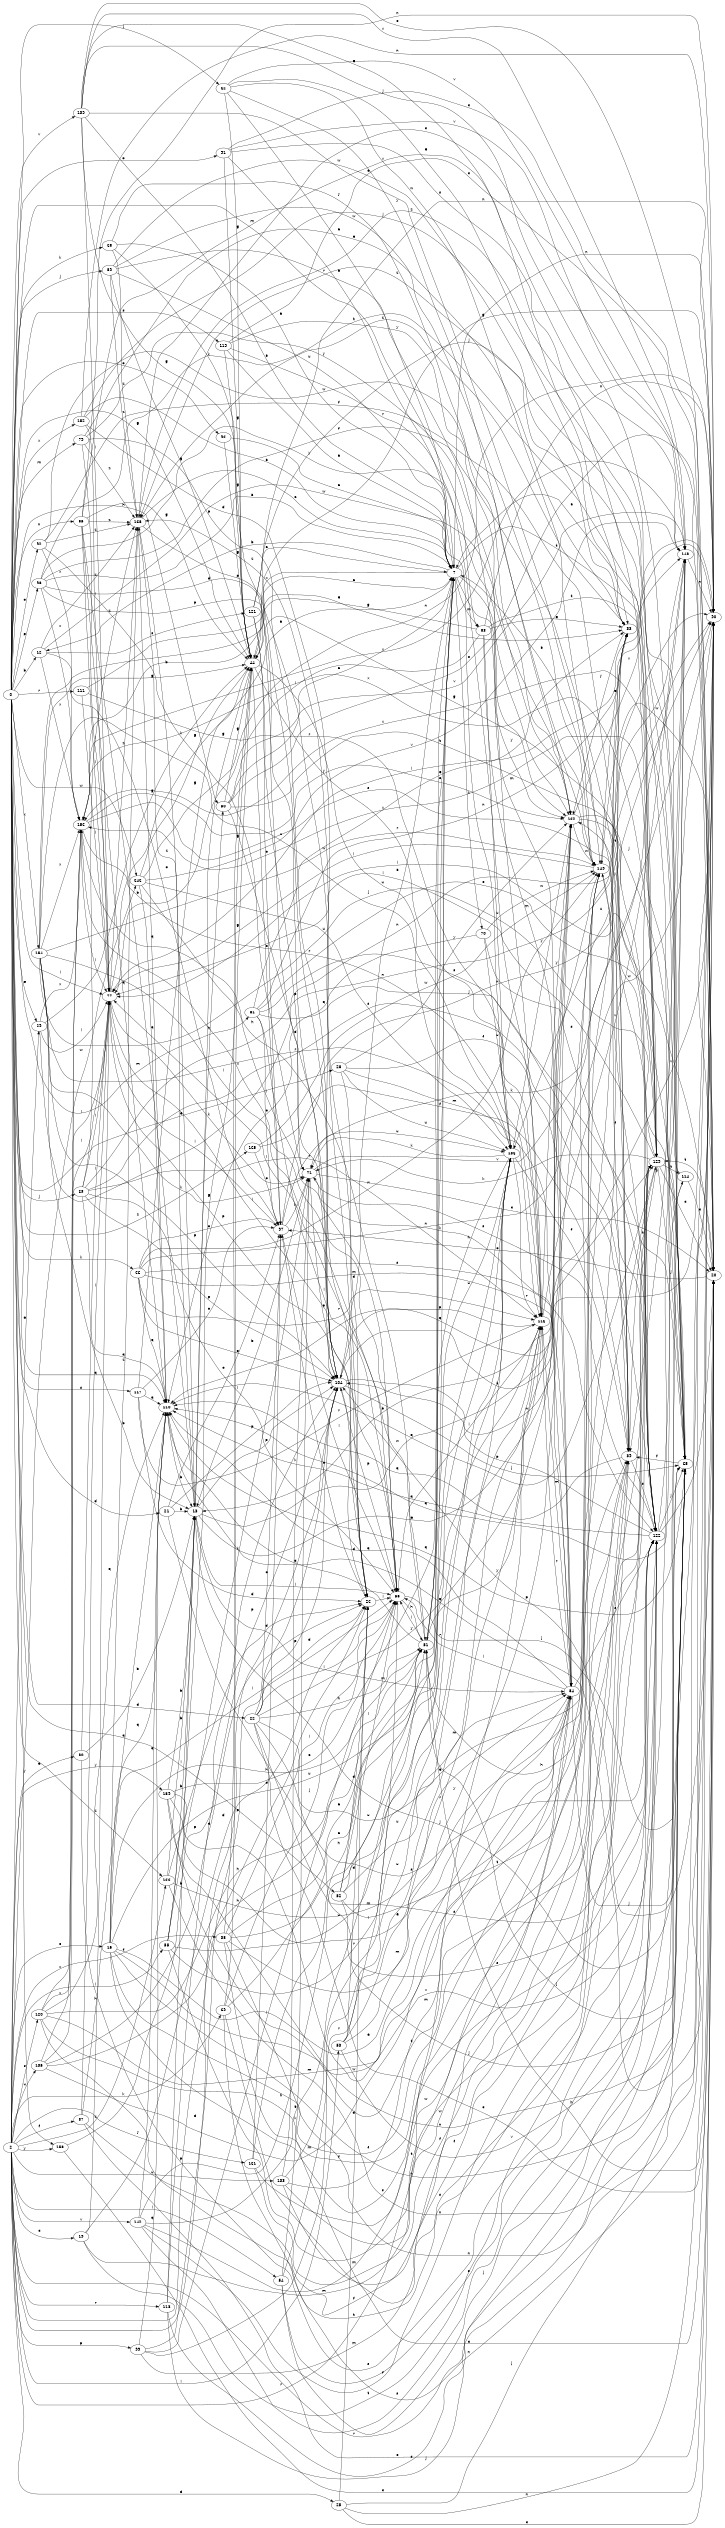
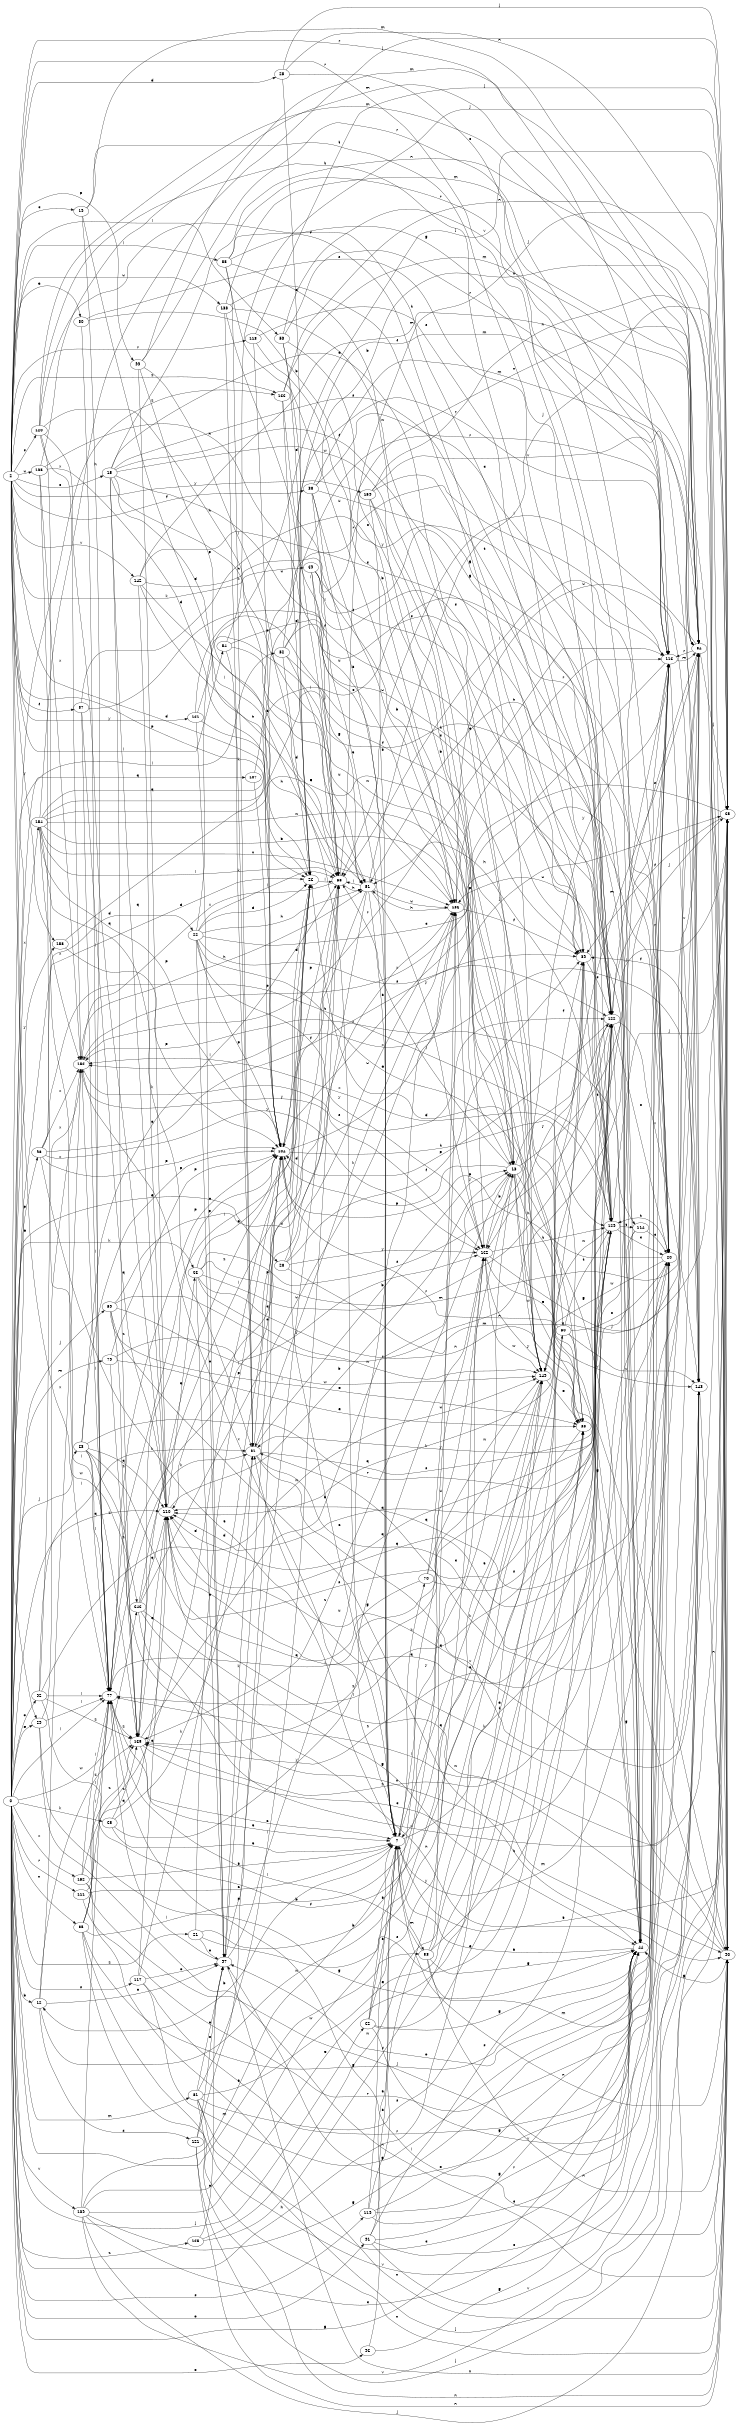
edge "79" -> "77": now "92" -> "77"
node "107": added
node "71": label "71" -> "31"
edge "66" -> "110": reversed
edge "0" -> "21": label "d" -> "z"
